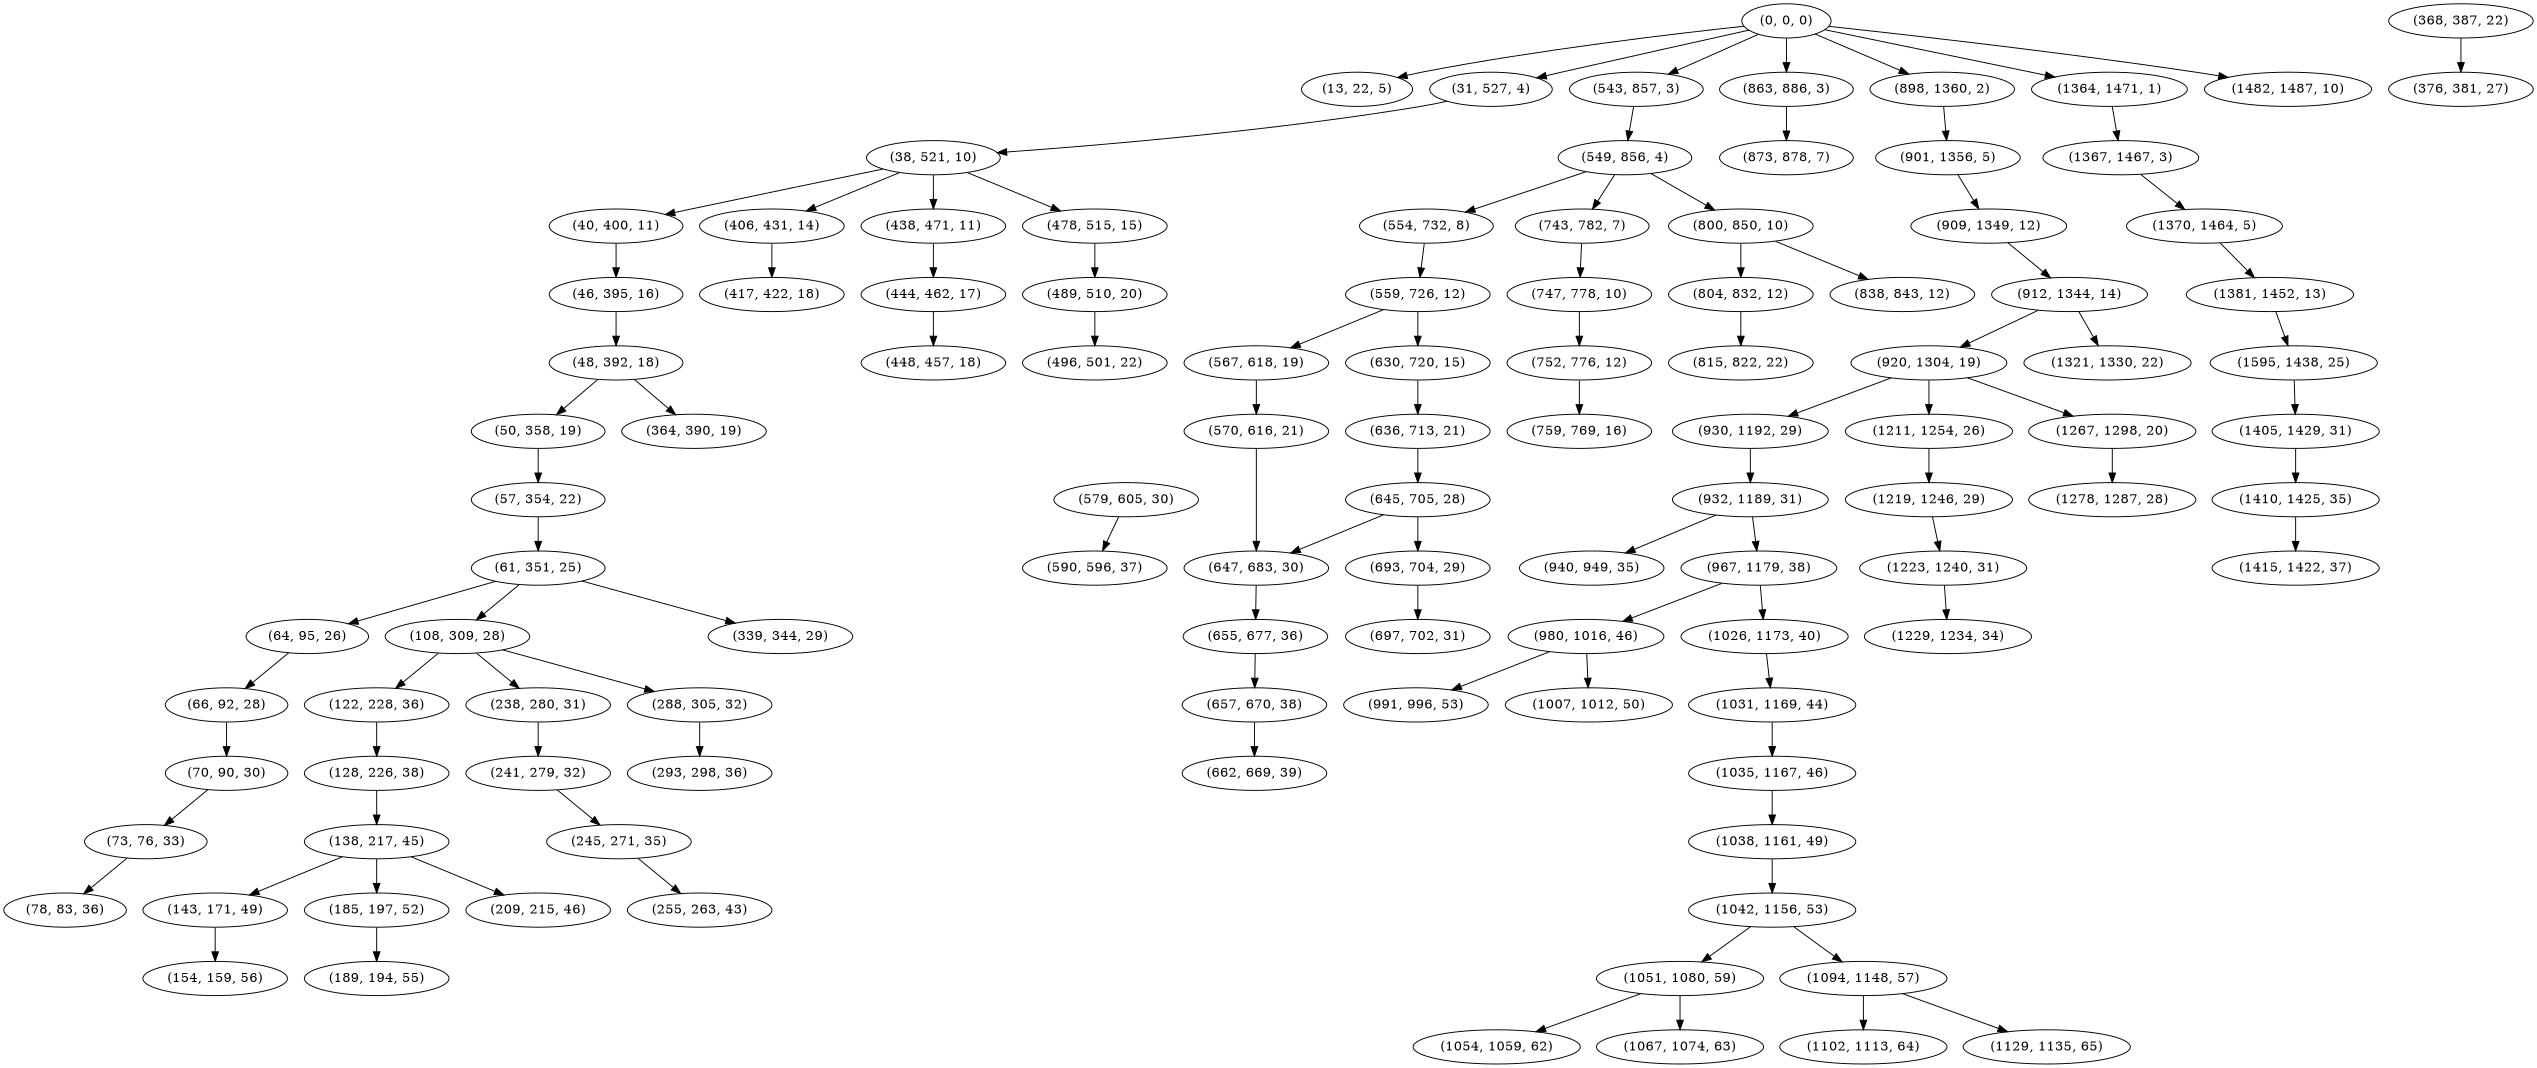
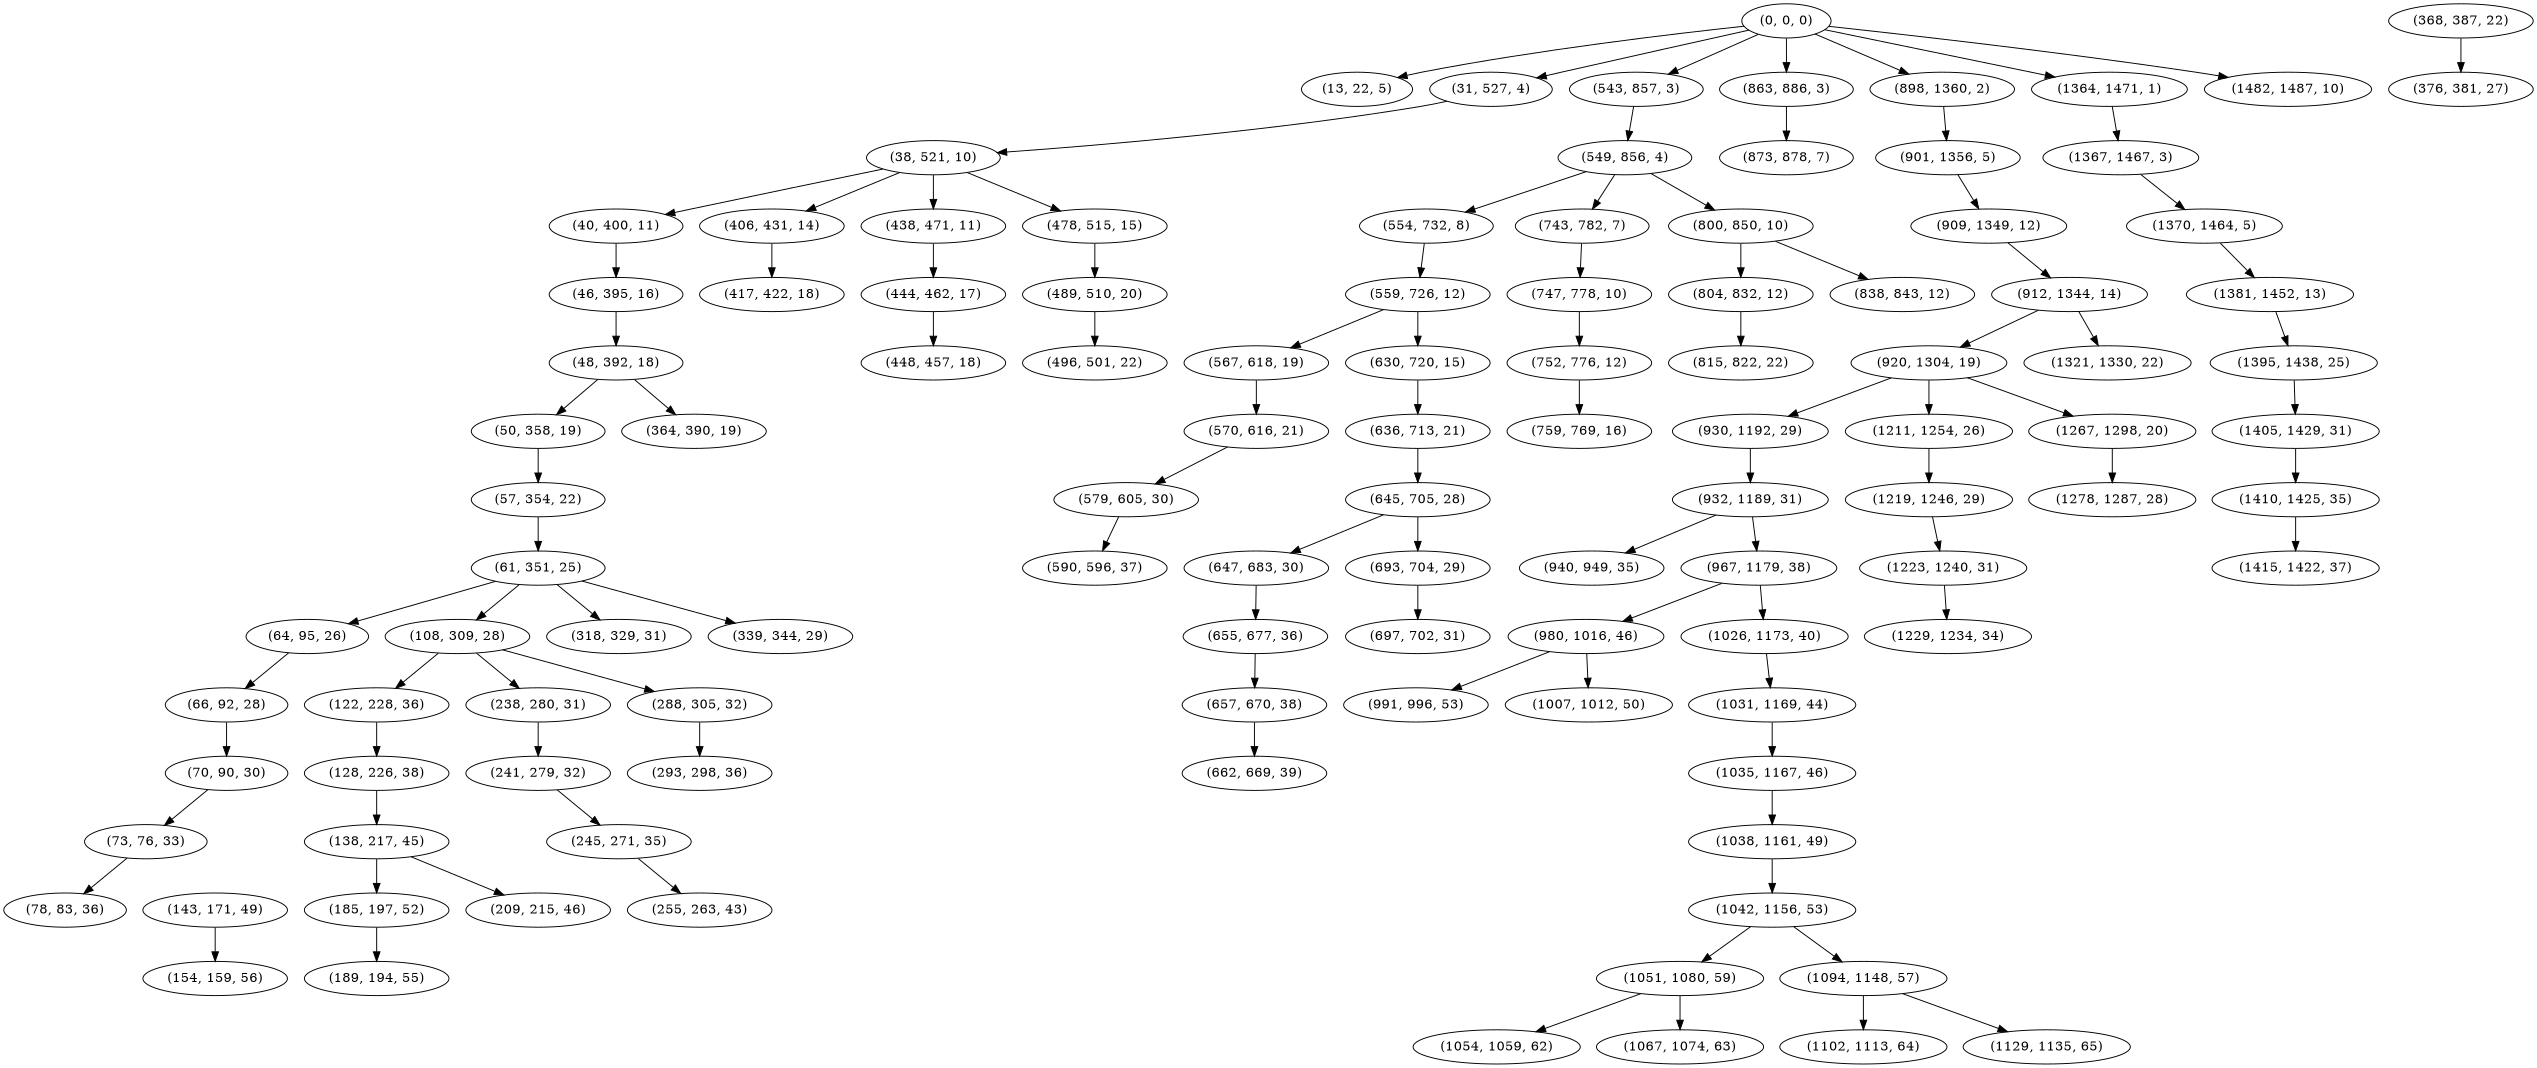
node "(1595, 1438, 25)": label "(1595, 1438, 25)" -> "(1395, 1438, 25)"
edge "(570, 616, 21)" -> "(647, 683, 30)": now "(570, 616, 21)" -> "(579, 605, 30)"
node "(318, 329, 31)": added
edge "(138, 217, 45)" -> "(143, 171, 49)": removed
